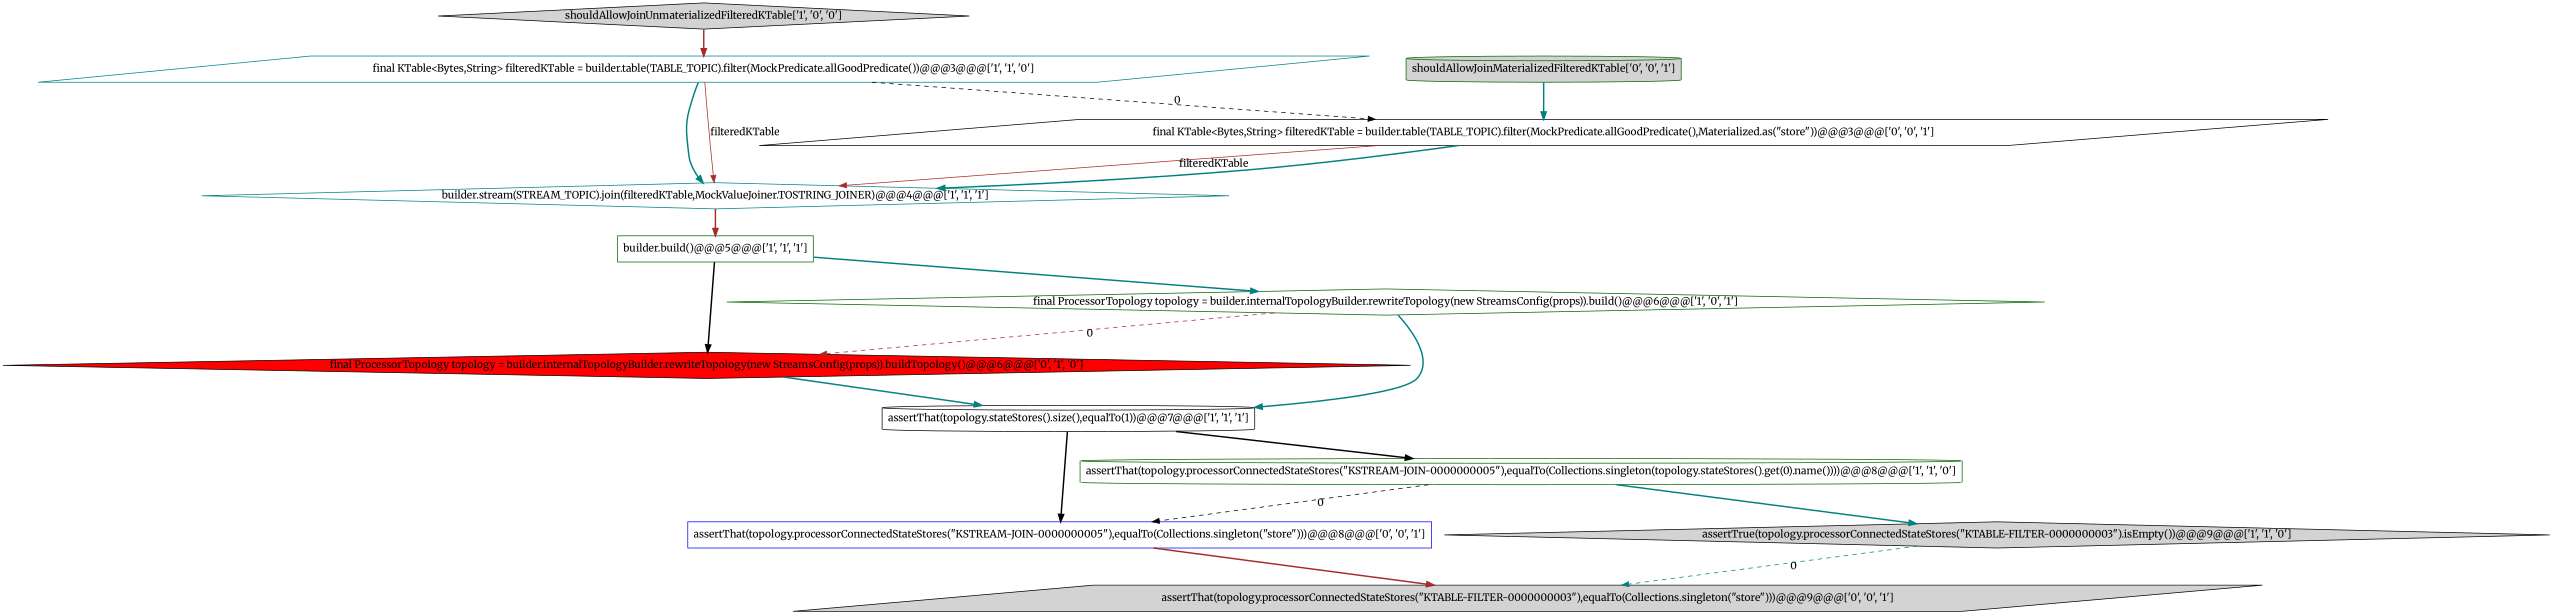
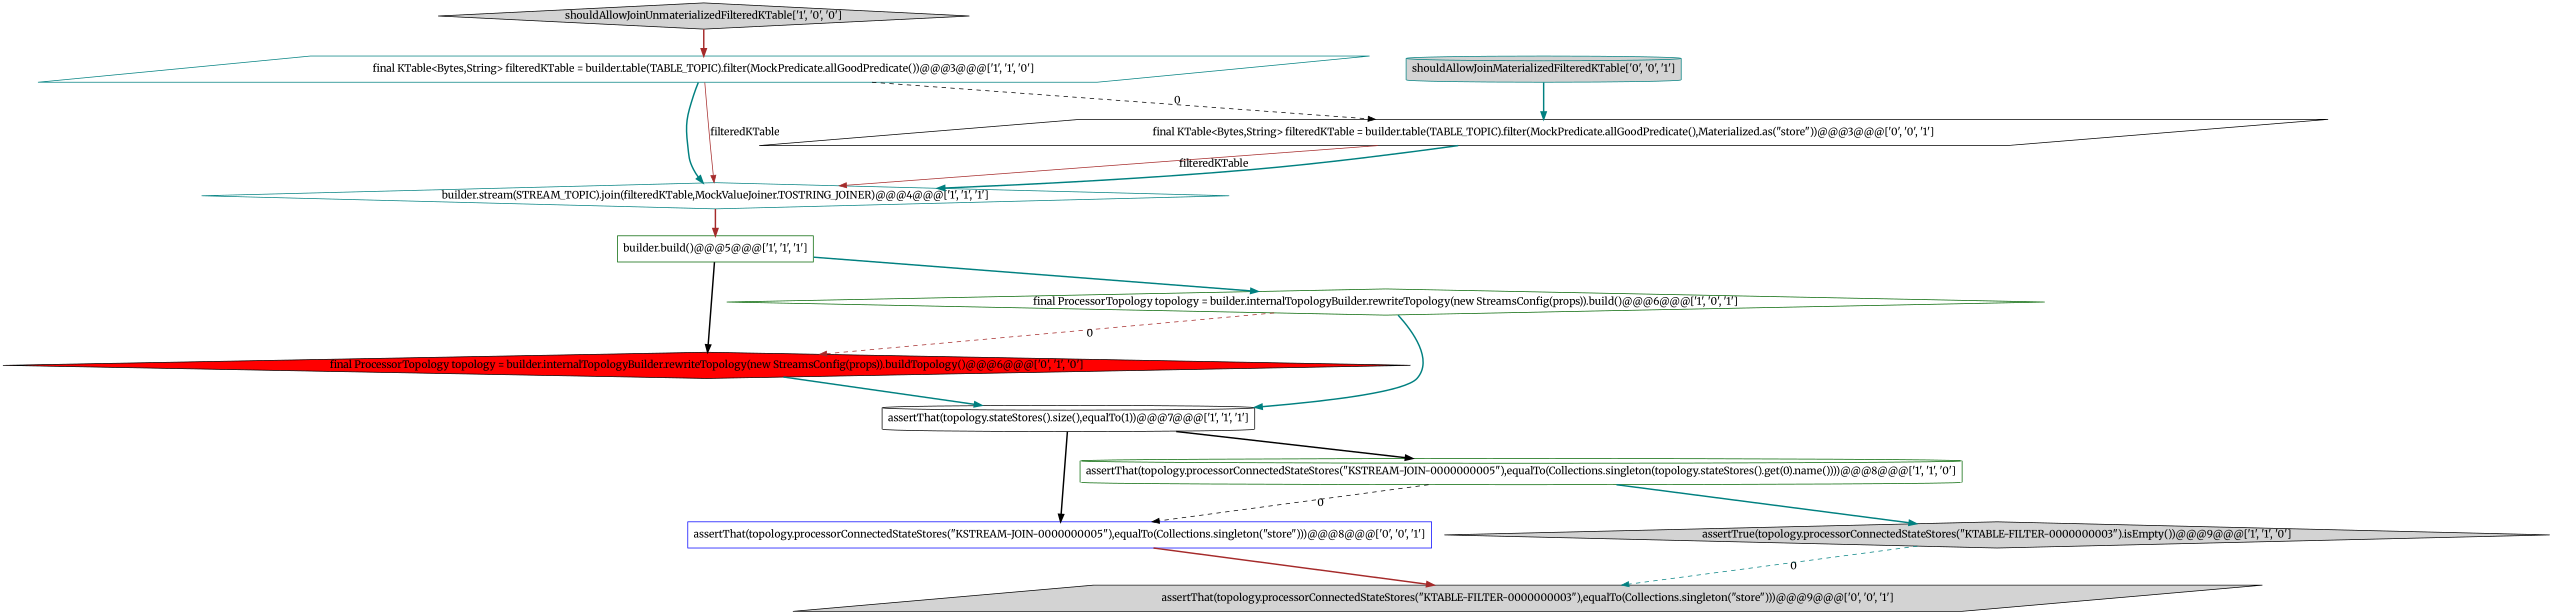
node "shouldAllowJoinMaterializedFilteredKTable['0', '0', '1']": color darkgreen -> teal
